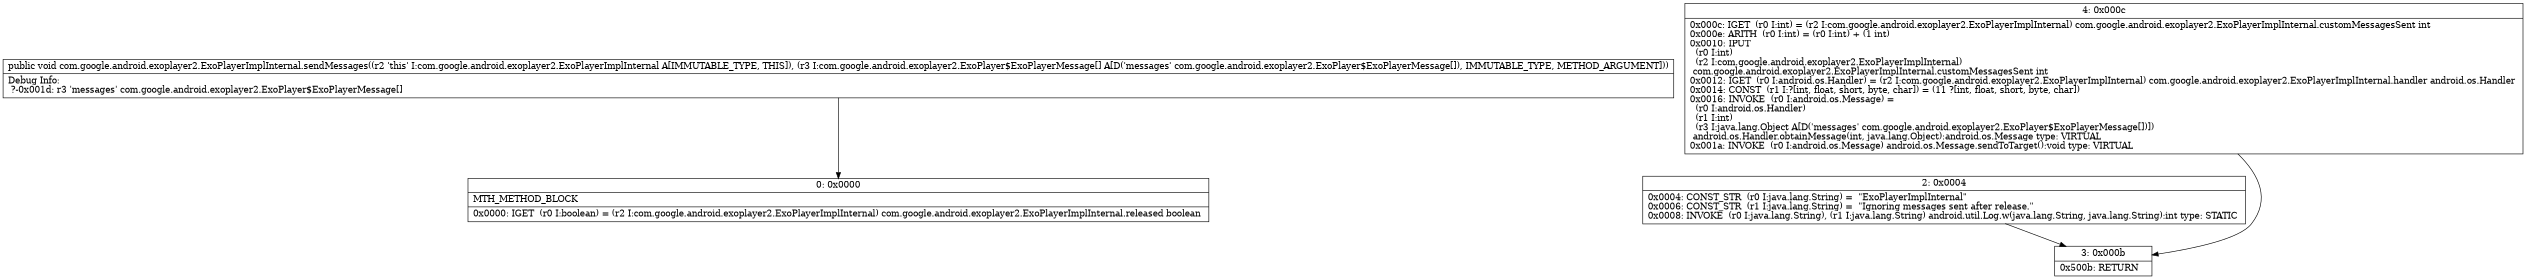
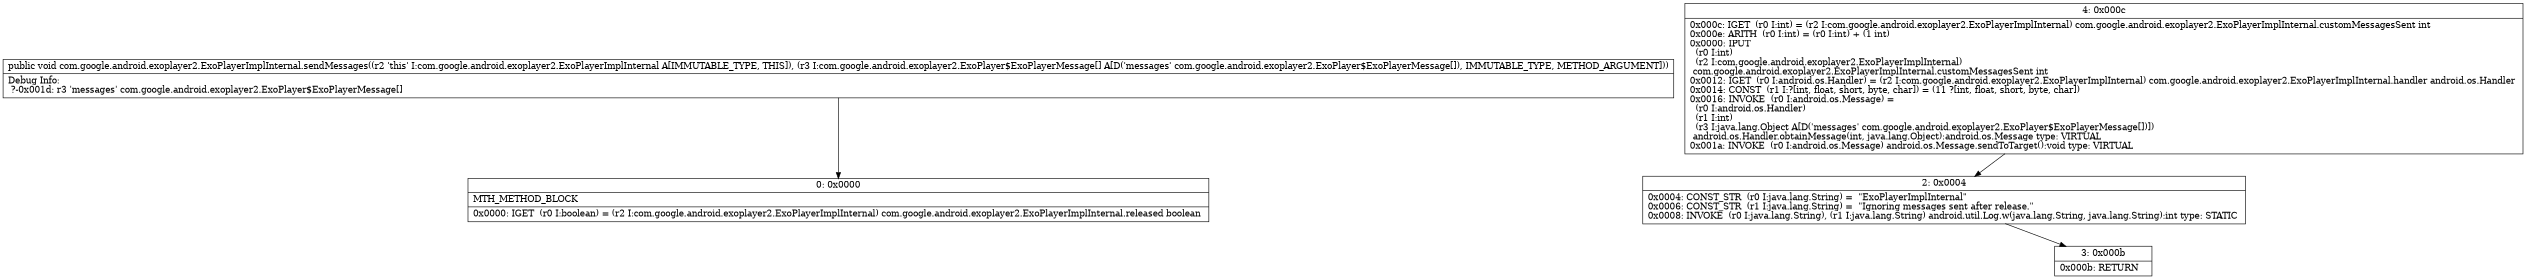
node "4: 0x000c": text "0x0010: IPUT" -> "0x0000: IPUT"
edge "4: 0x000c" -> "3: 0x000b": now "4: 0x000c" -> "2: 0x0004"
node "3: 0x000b": text "0x500b: RETURN" -> "0x000b: RETURN"
